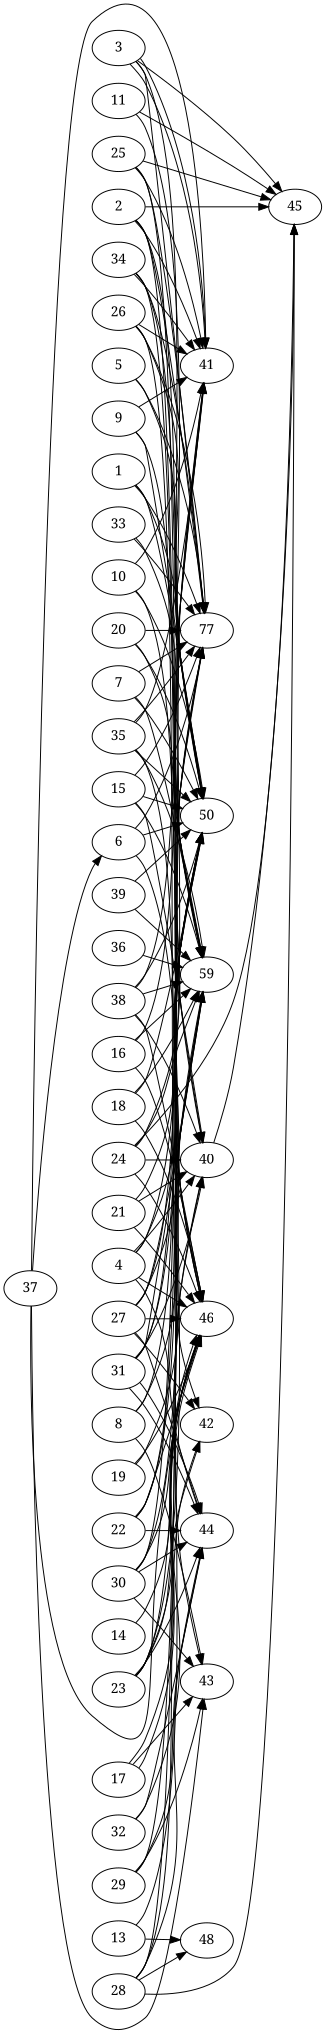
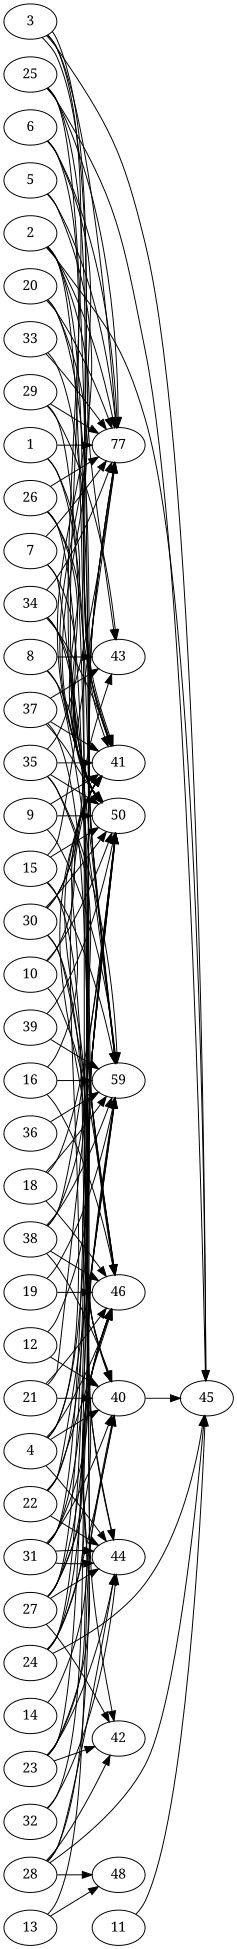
edge "11" -> "59": removed
edge "37" -> "6": now "37" -> "50"
node "12": added
node "17": removed
